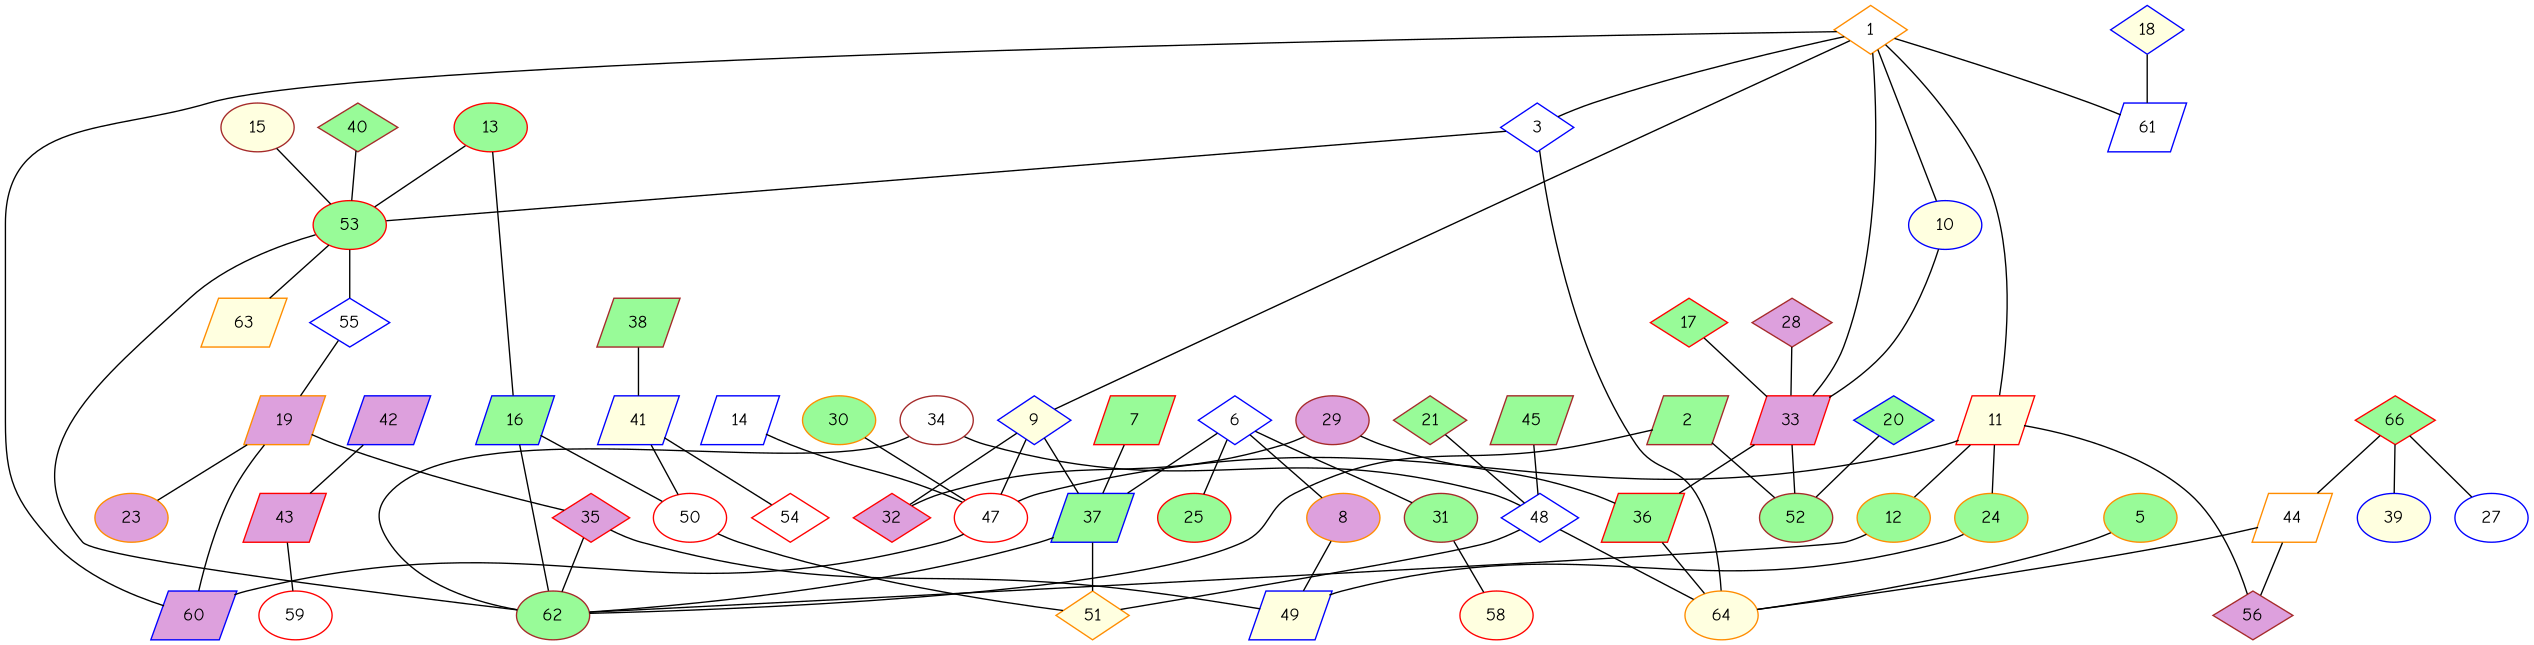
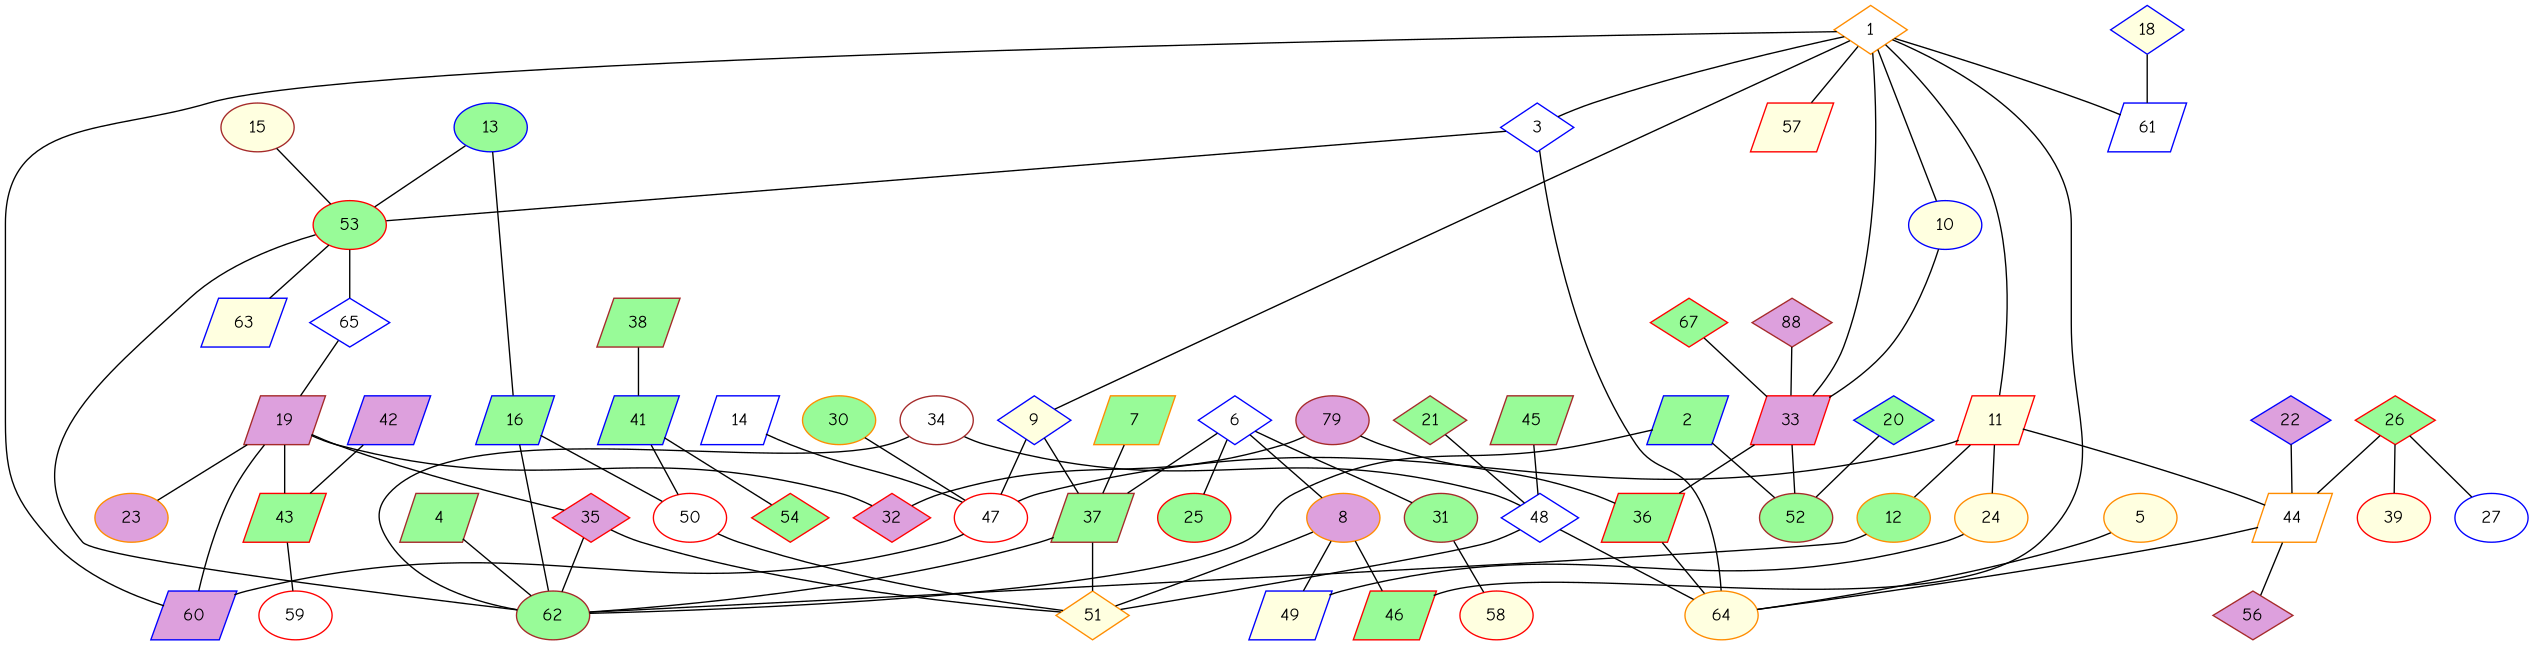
node "40": removed
node "13": color red -> blue
node "57": added
node "63": color darkorange -> blue
node "55": label "55" -> "65"
node "17": label "17" -> "67"
node "28": label "28" -> "88"
node "19": color darkorange -> brown
node "41": fillcolor lightyellow -> palegreen
node "7": color red -> darkorange
node "29": label "29" -> "79"
node "2": color brown -> blue
node "22": added
node "66": label "66" -> "26"
edge "19" -- "43": added
edge "9" -- "32": now "19" -- "32"
edge "11" -- "56": now "11" -- "44"
node "43": fillcolor plum -> palegreen
node "4": added
node "54": fillcolor white -> palegreen
node "37": color blue -> brown
node "24": fillcolor palegreen -> lightyellow
node "5": fillcolor palegreen -> lightyellow
node "39": color blue -> red
edge "8" -- "51": added
edge "35" -- "49": now "35" -- "51"
node "46": added
